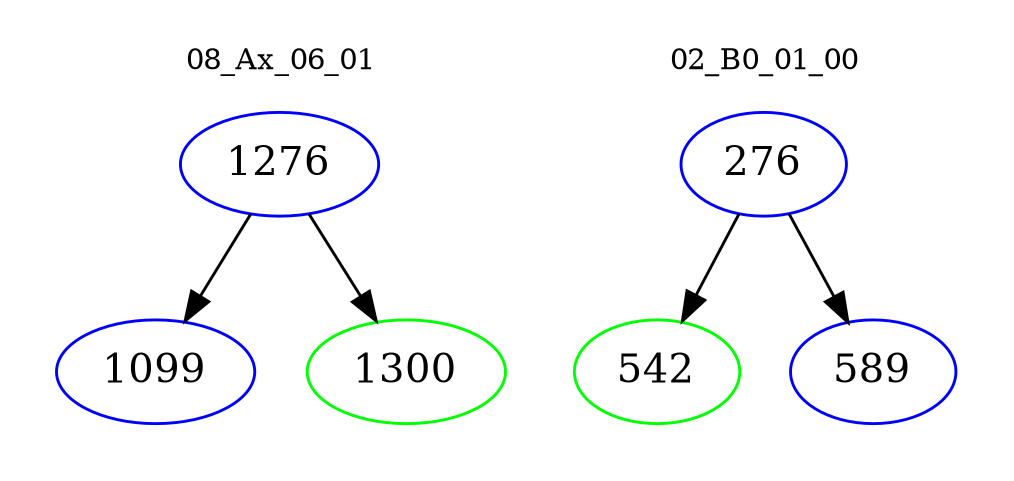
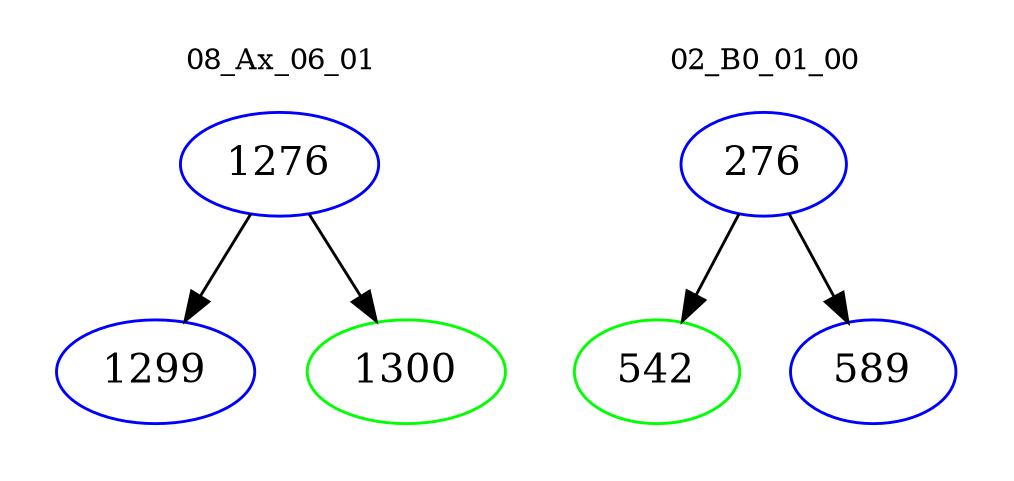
node "1099": label "1099" -> "1299"
